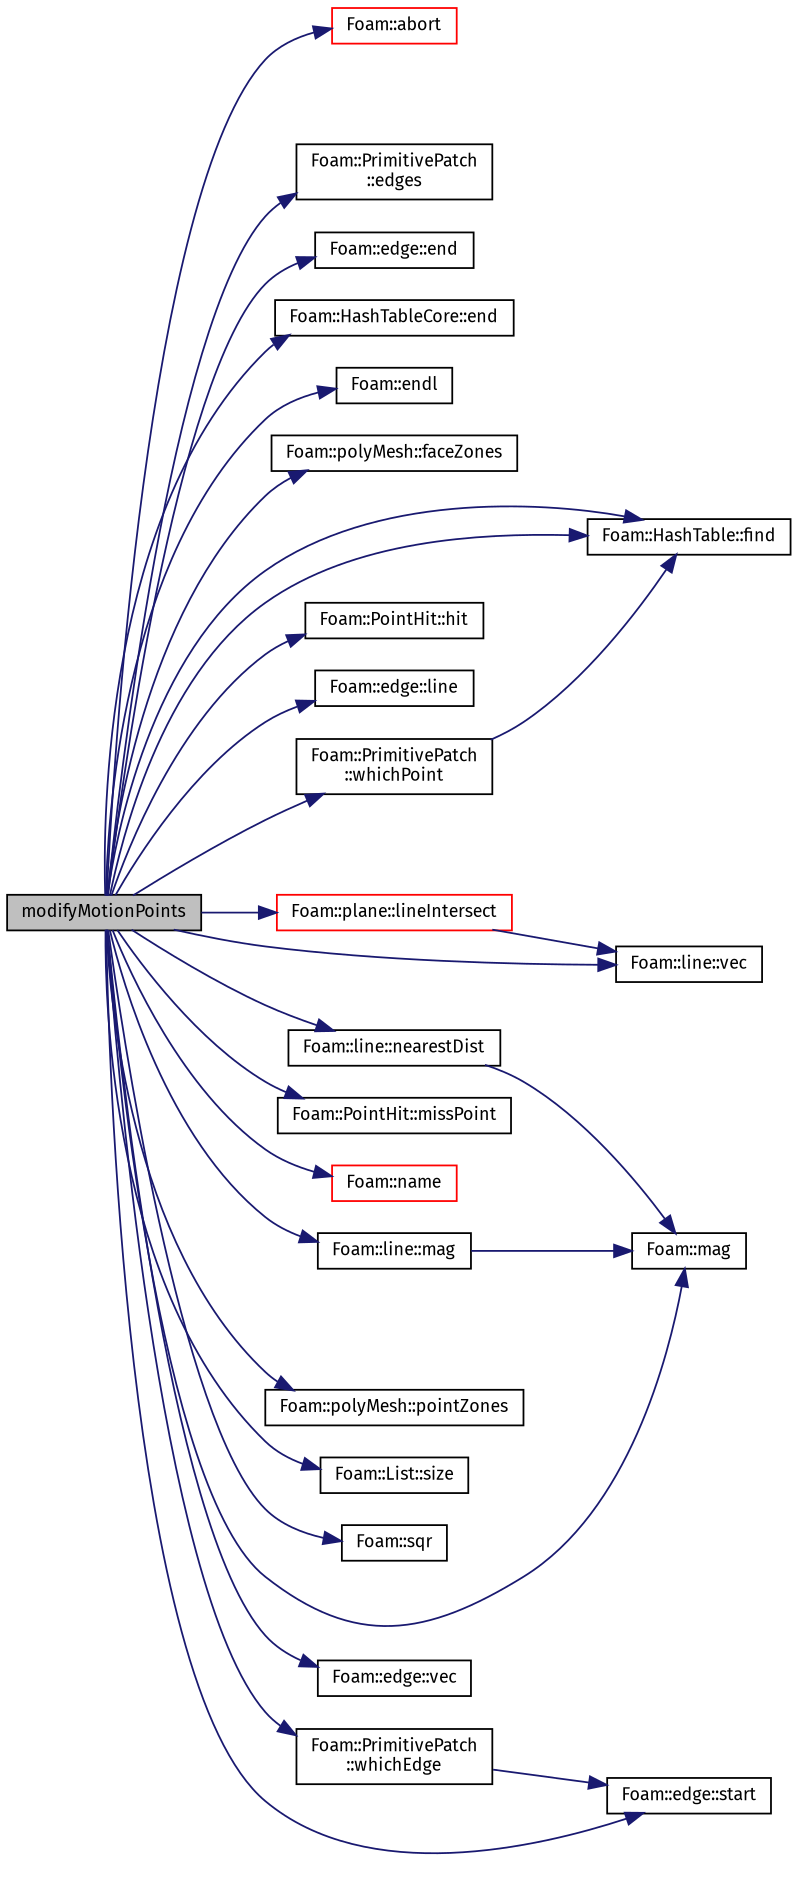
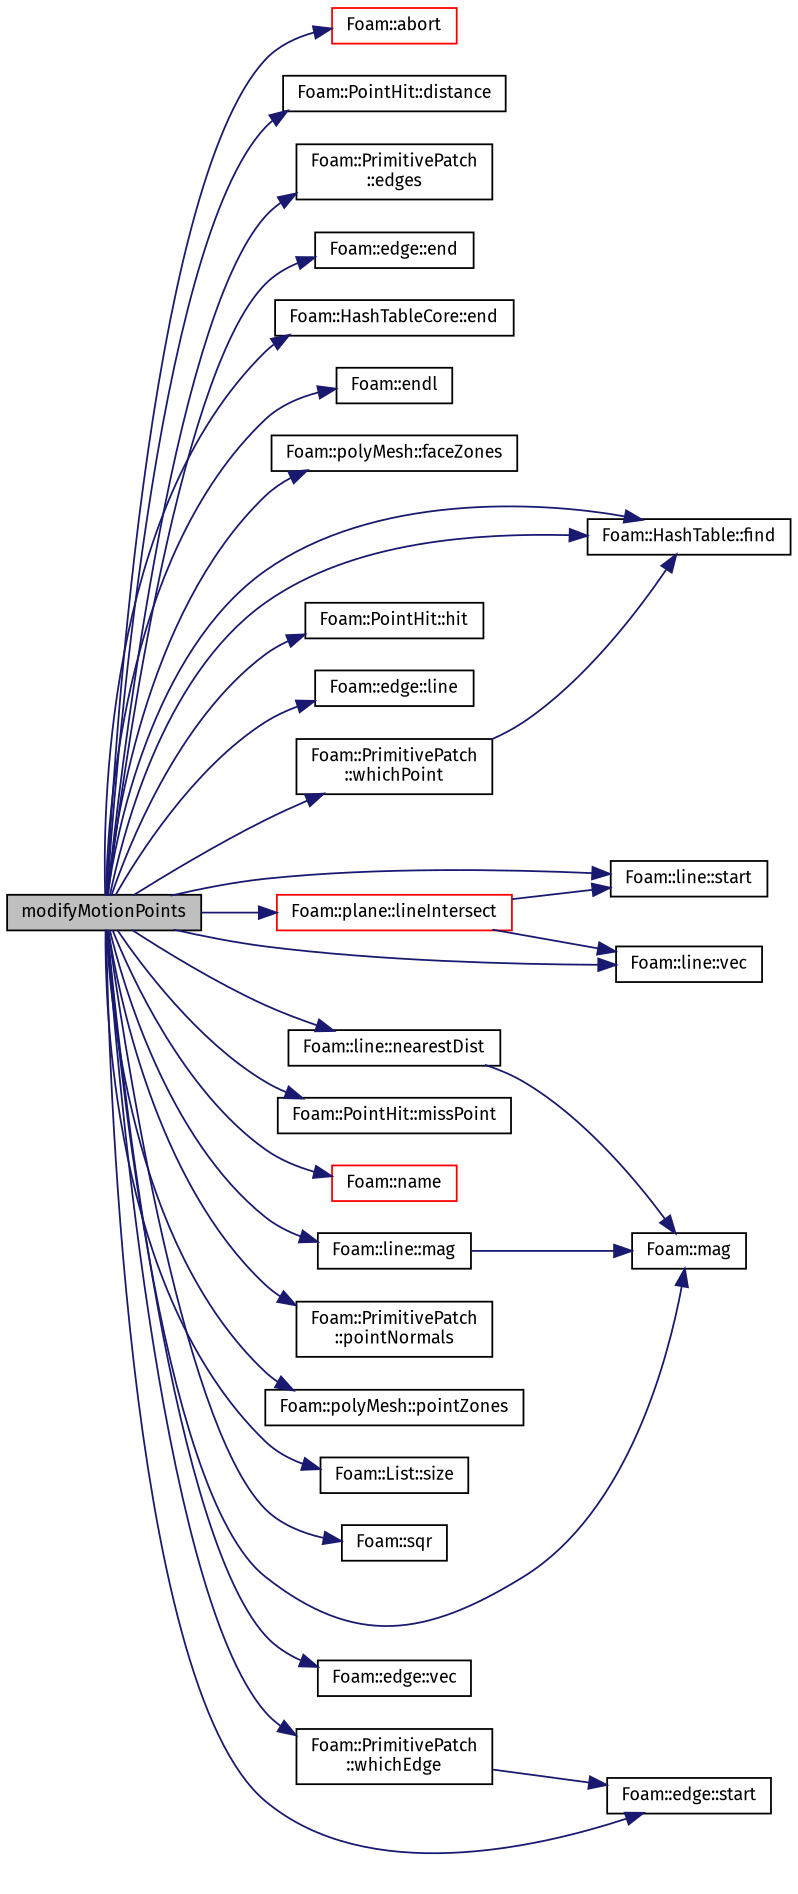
node "Foam::PointHit::distance": added
node "Foam::line::start": added
node "Foam::PrimitivePatch ::pointNormals": added
